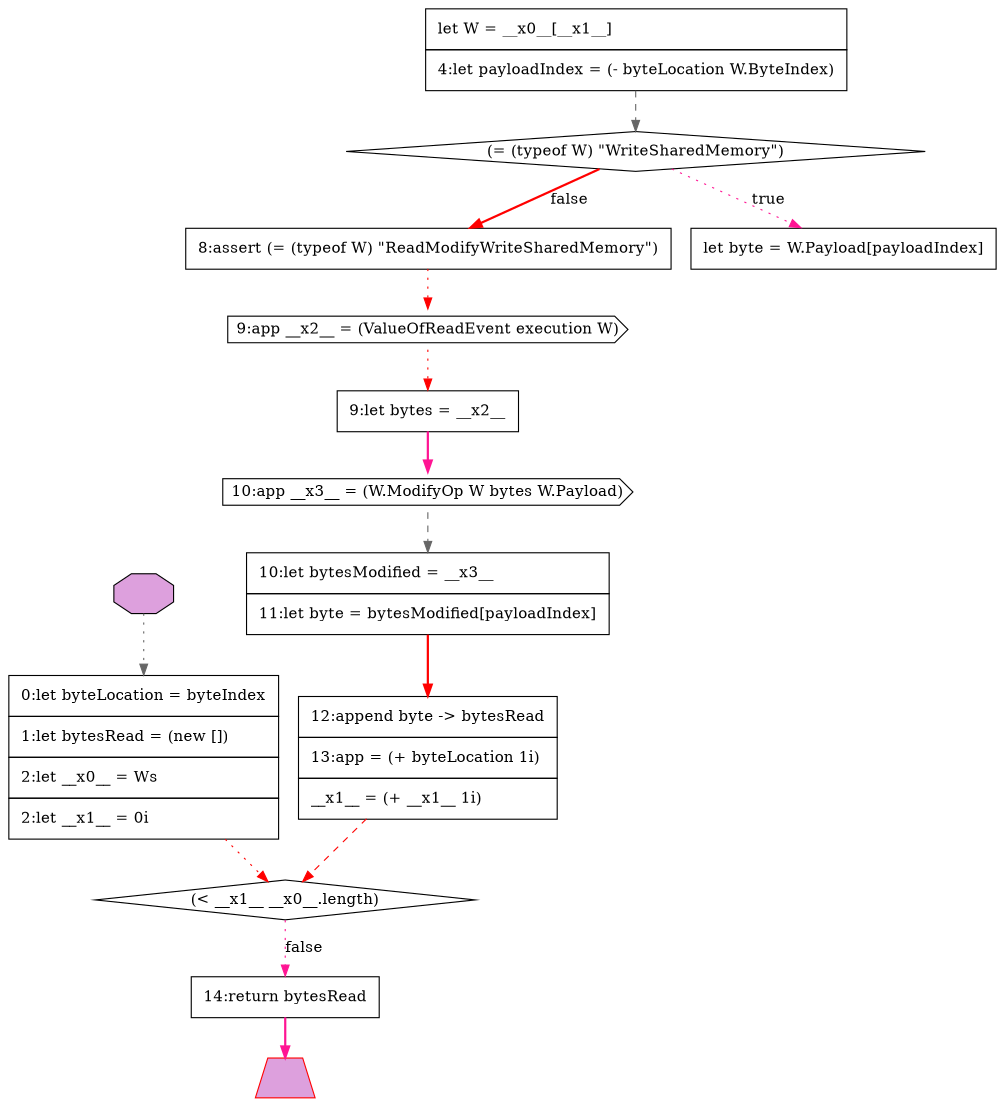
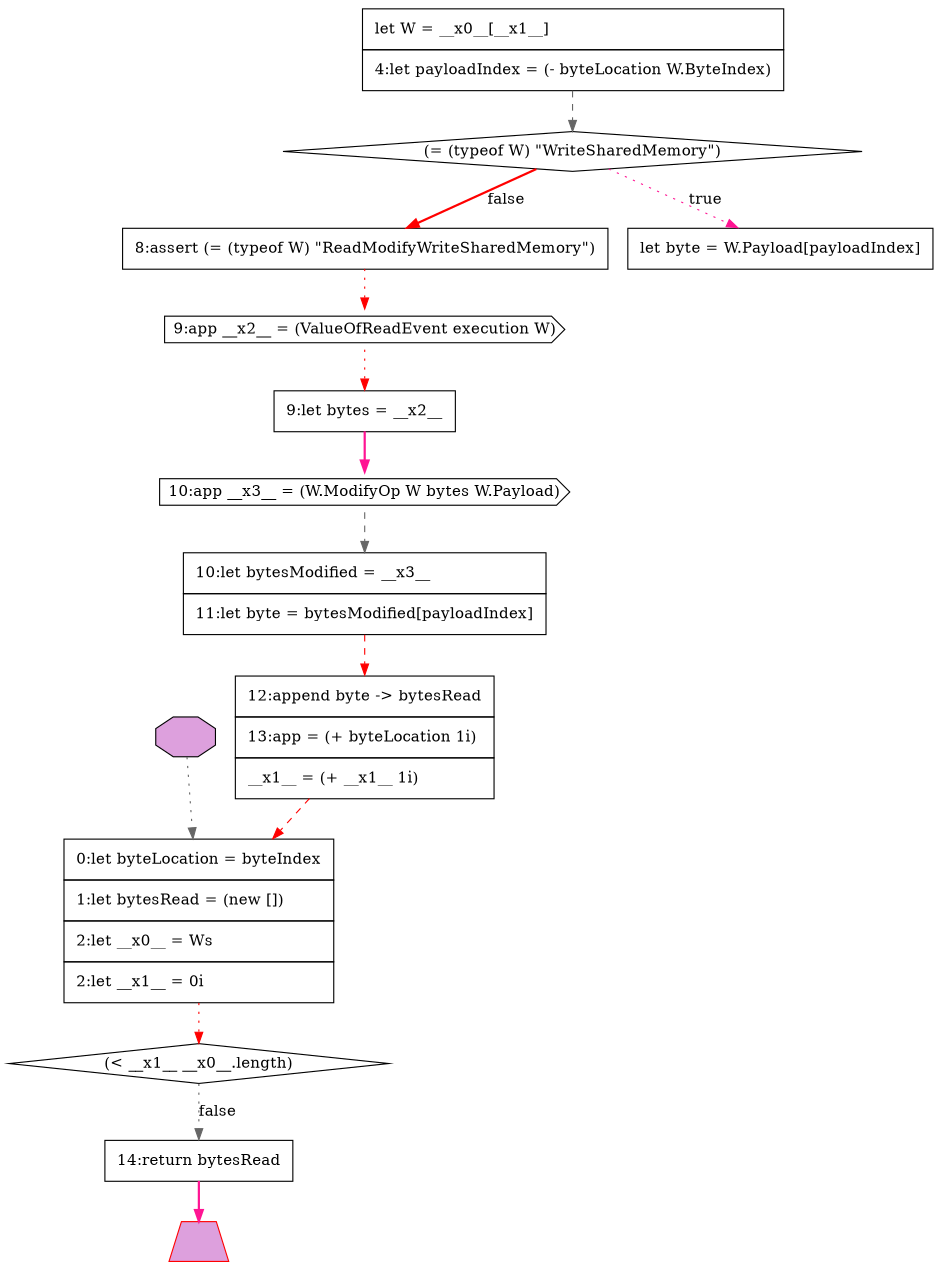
edge "10:let bytesModified = __x3__" -> "12:append byte -> bytesRead": style bold -> dashed
edge "12:append byte -> bytesRead" -> "(< __x1__ __x0__.length)": now "12:append byte -> bytesRead" -> "0:let byteLocation = byteIndex"
edge "(< __x1__ __x0__.length)" -> "14:return bytesRead": color deeppink -> gray40
